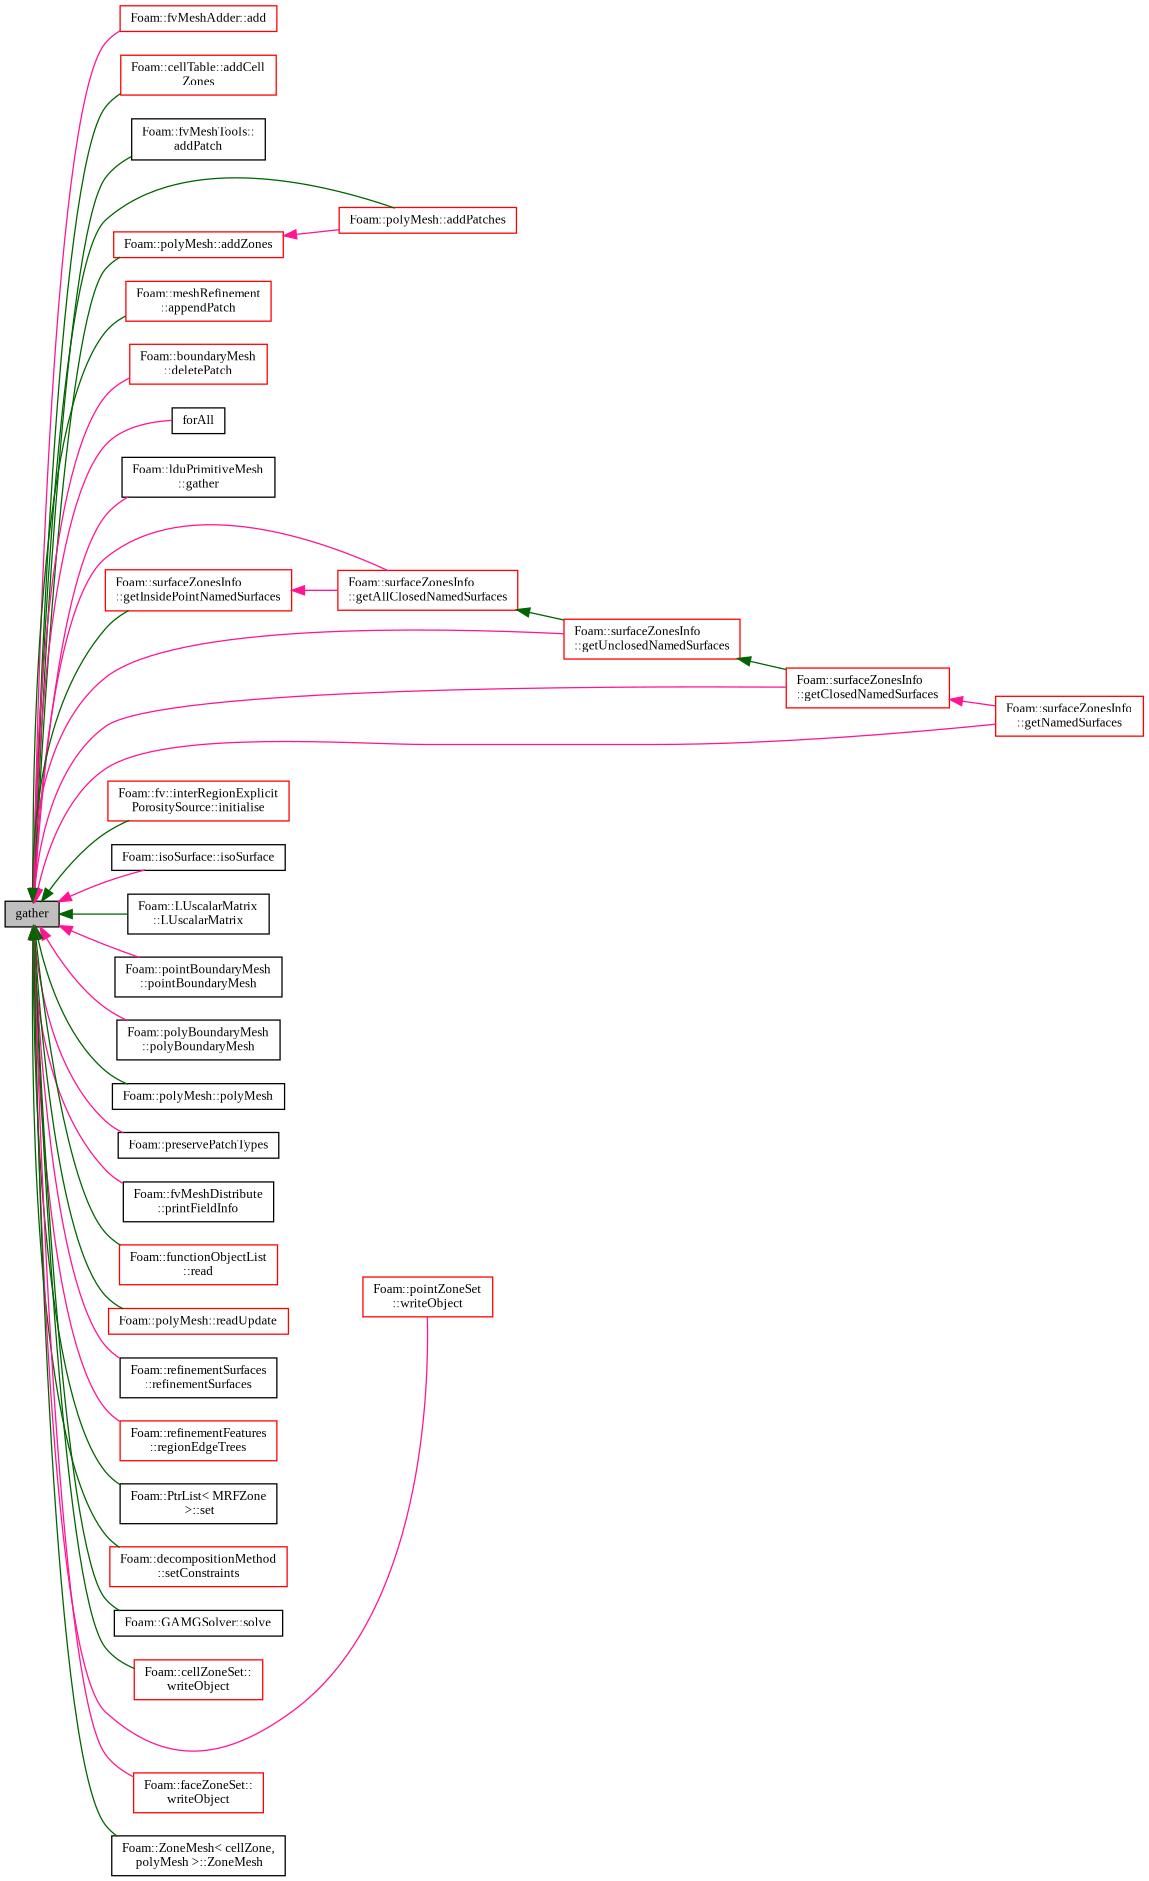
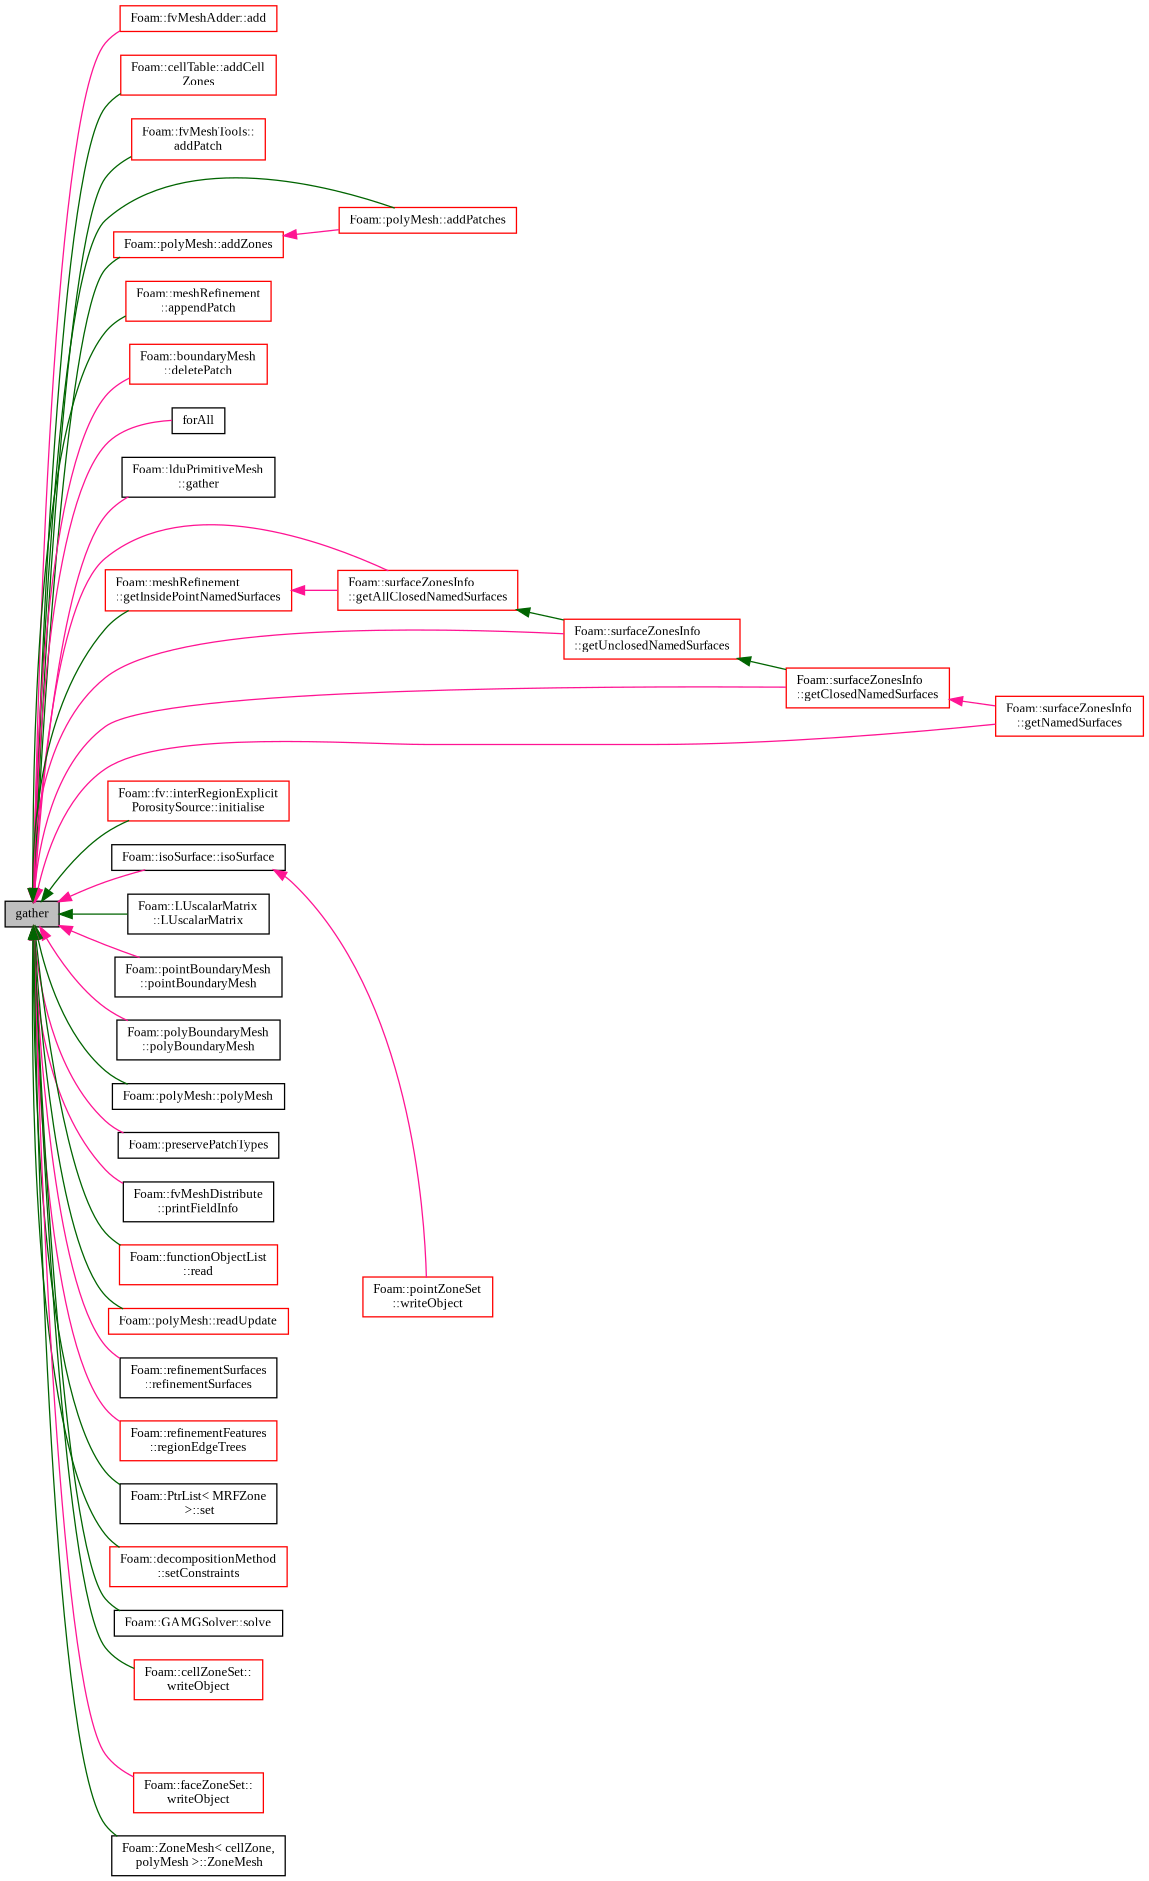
node "Foam::fvMeshTools:: addPatch": color black -> red
node "Foam::surfaceZonesInfo ::getInsidePointNamedSurfaces": label "Foam::surfaceZonesInfo ::getInsidePointNamedSurfaces" -> "Foam::meshRefinement ::getInsidePointNamedSurfaces"
edge "Foam::pointZoneSet ::writeObject" -> "gather": now "Foam::pointZoneSet ::writeObject" -> "Foam::isoSurface::isoSurface"
